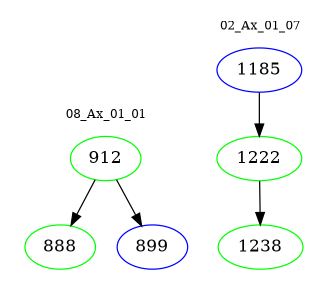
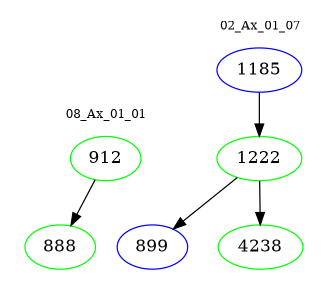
edge "912" -> "899": now "1222" -> "899"
node "1238": label "1238" -> "4238"
